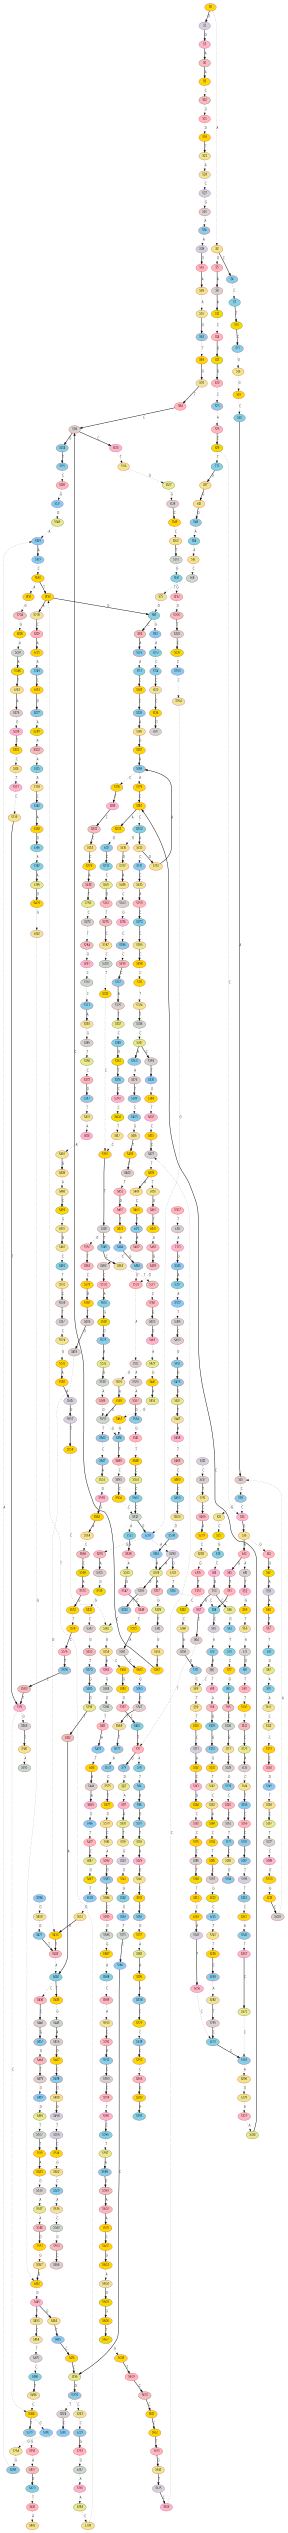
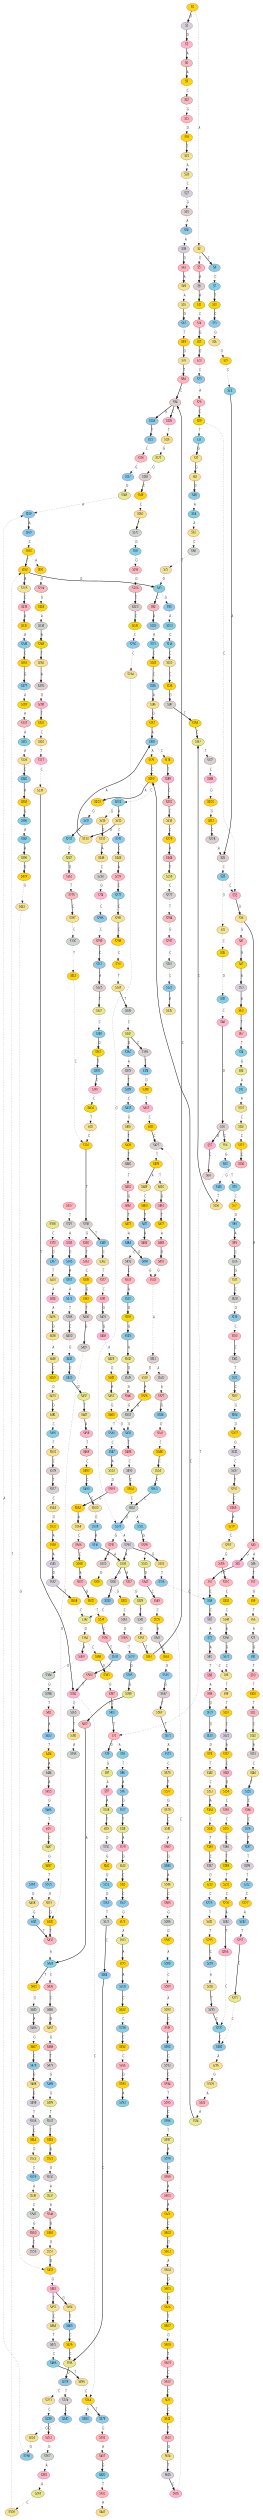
node "S158": added
node "S346": removed
node "S207": added
node "S457": fillcolor skyblue -> khaki
edge "S456" -> "S467": style bold -> dotted
